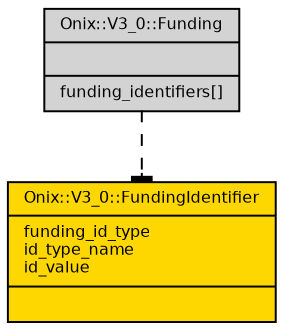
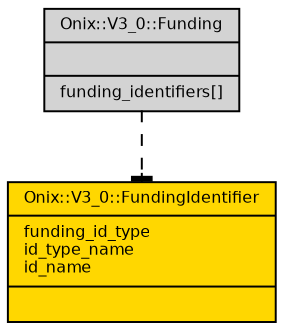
node "Onix::V3_0::FundingIdentifier": text "id_value" -> "id_name"
